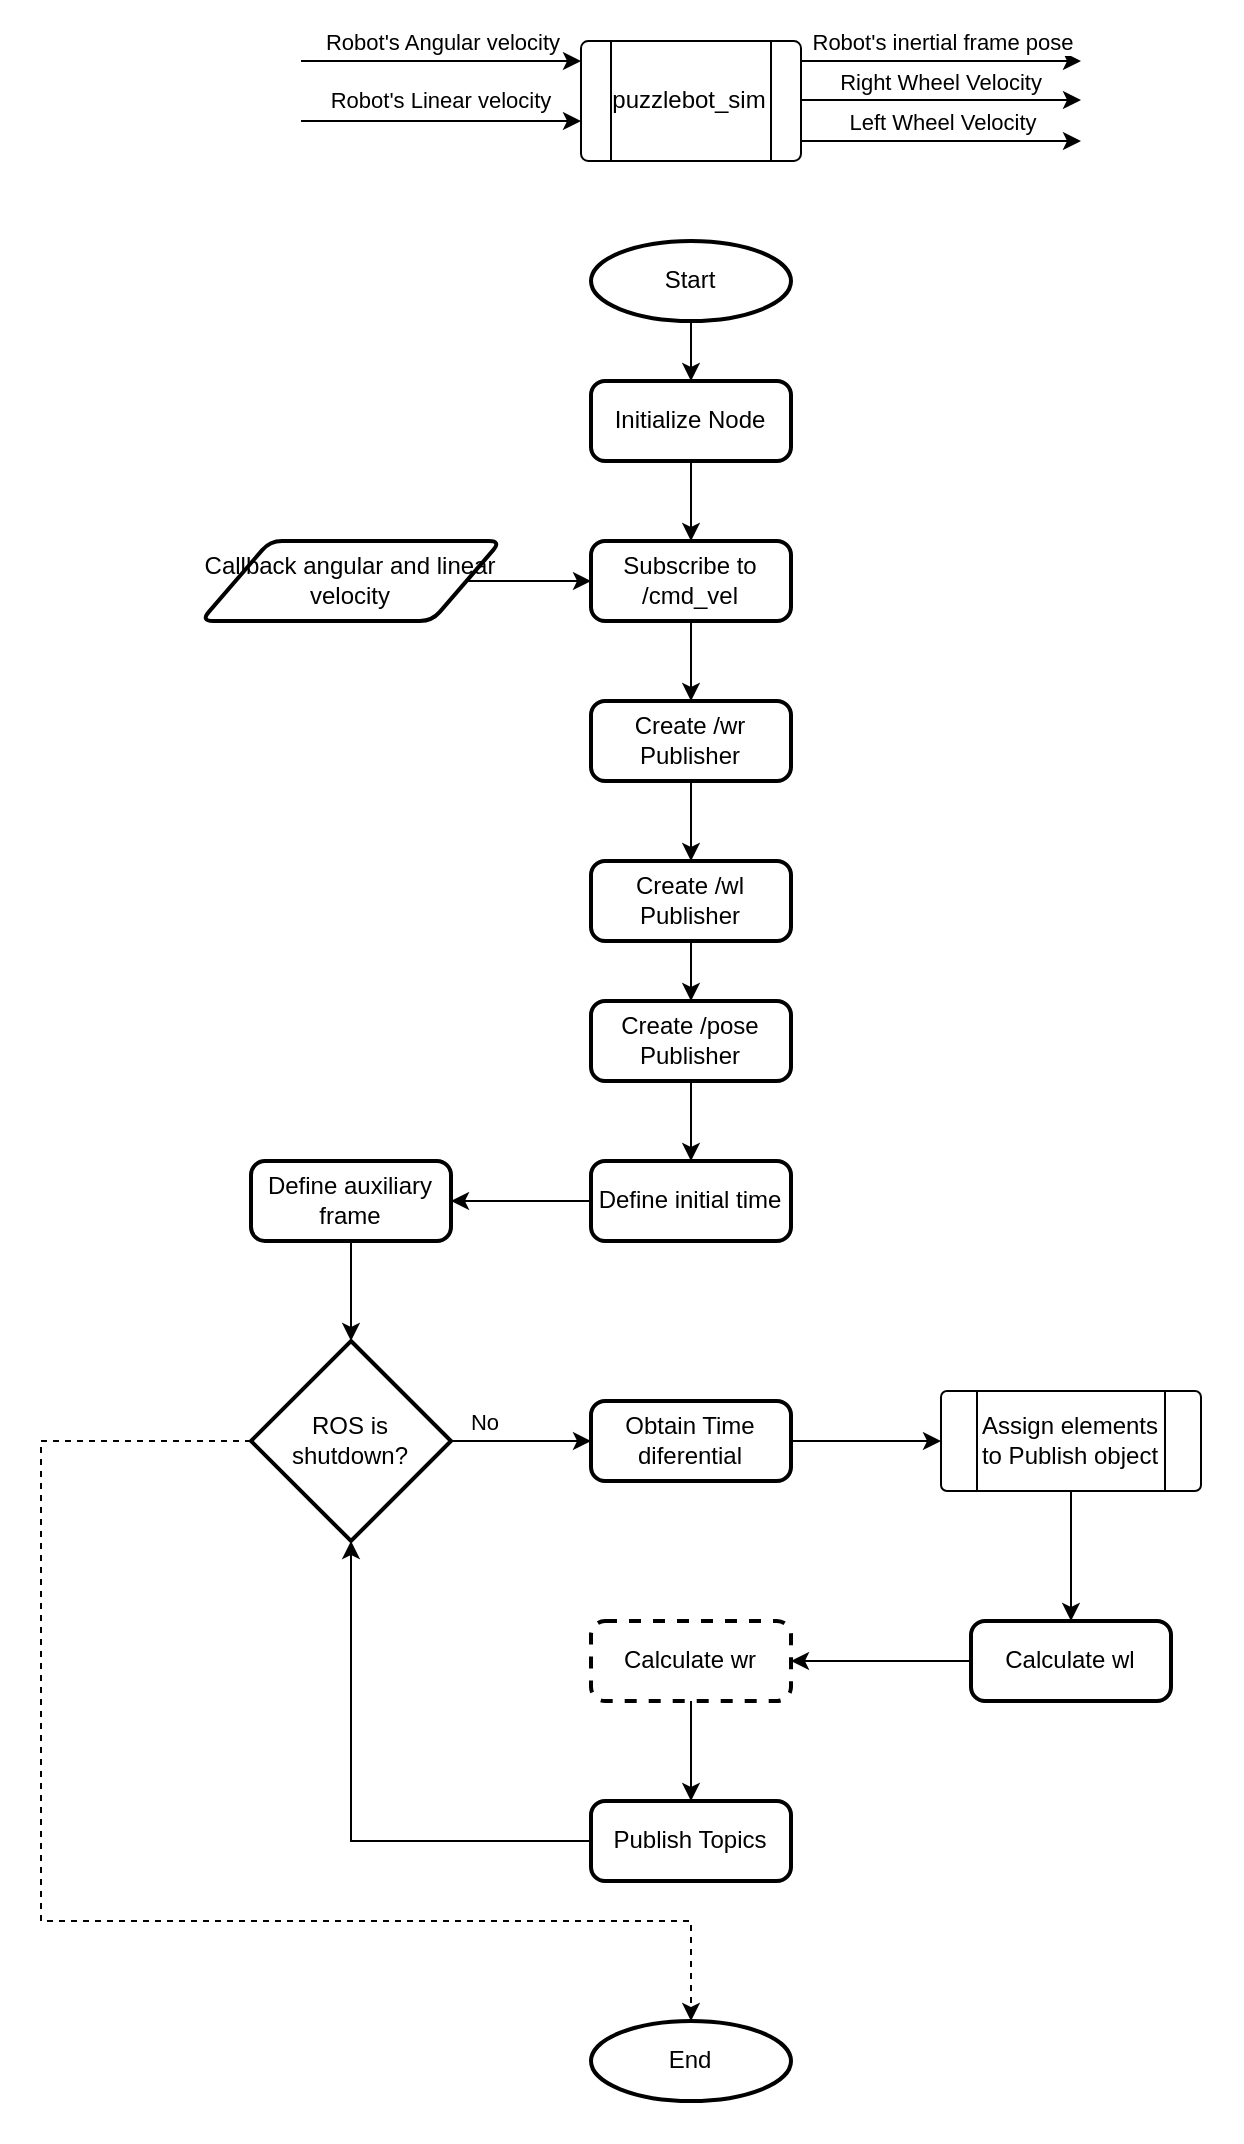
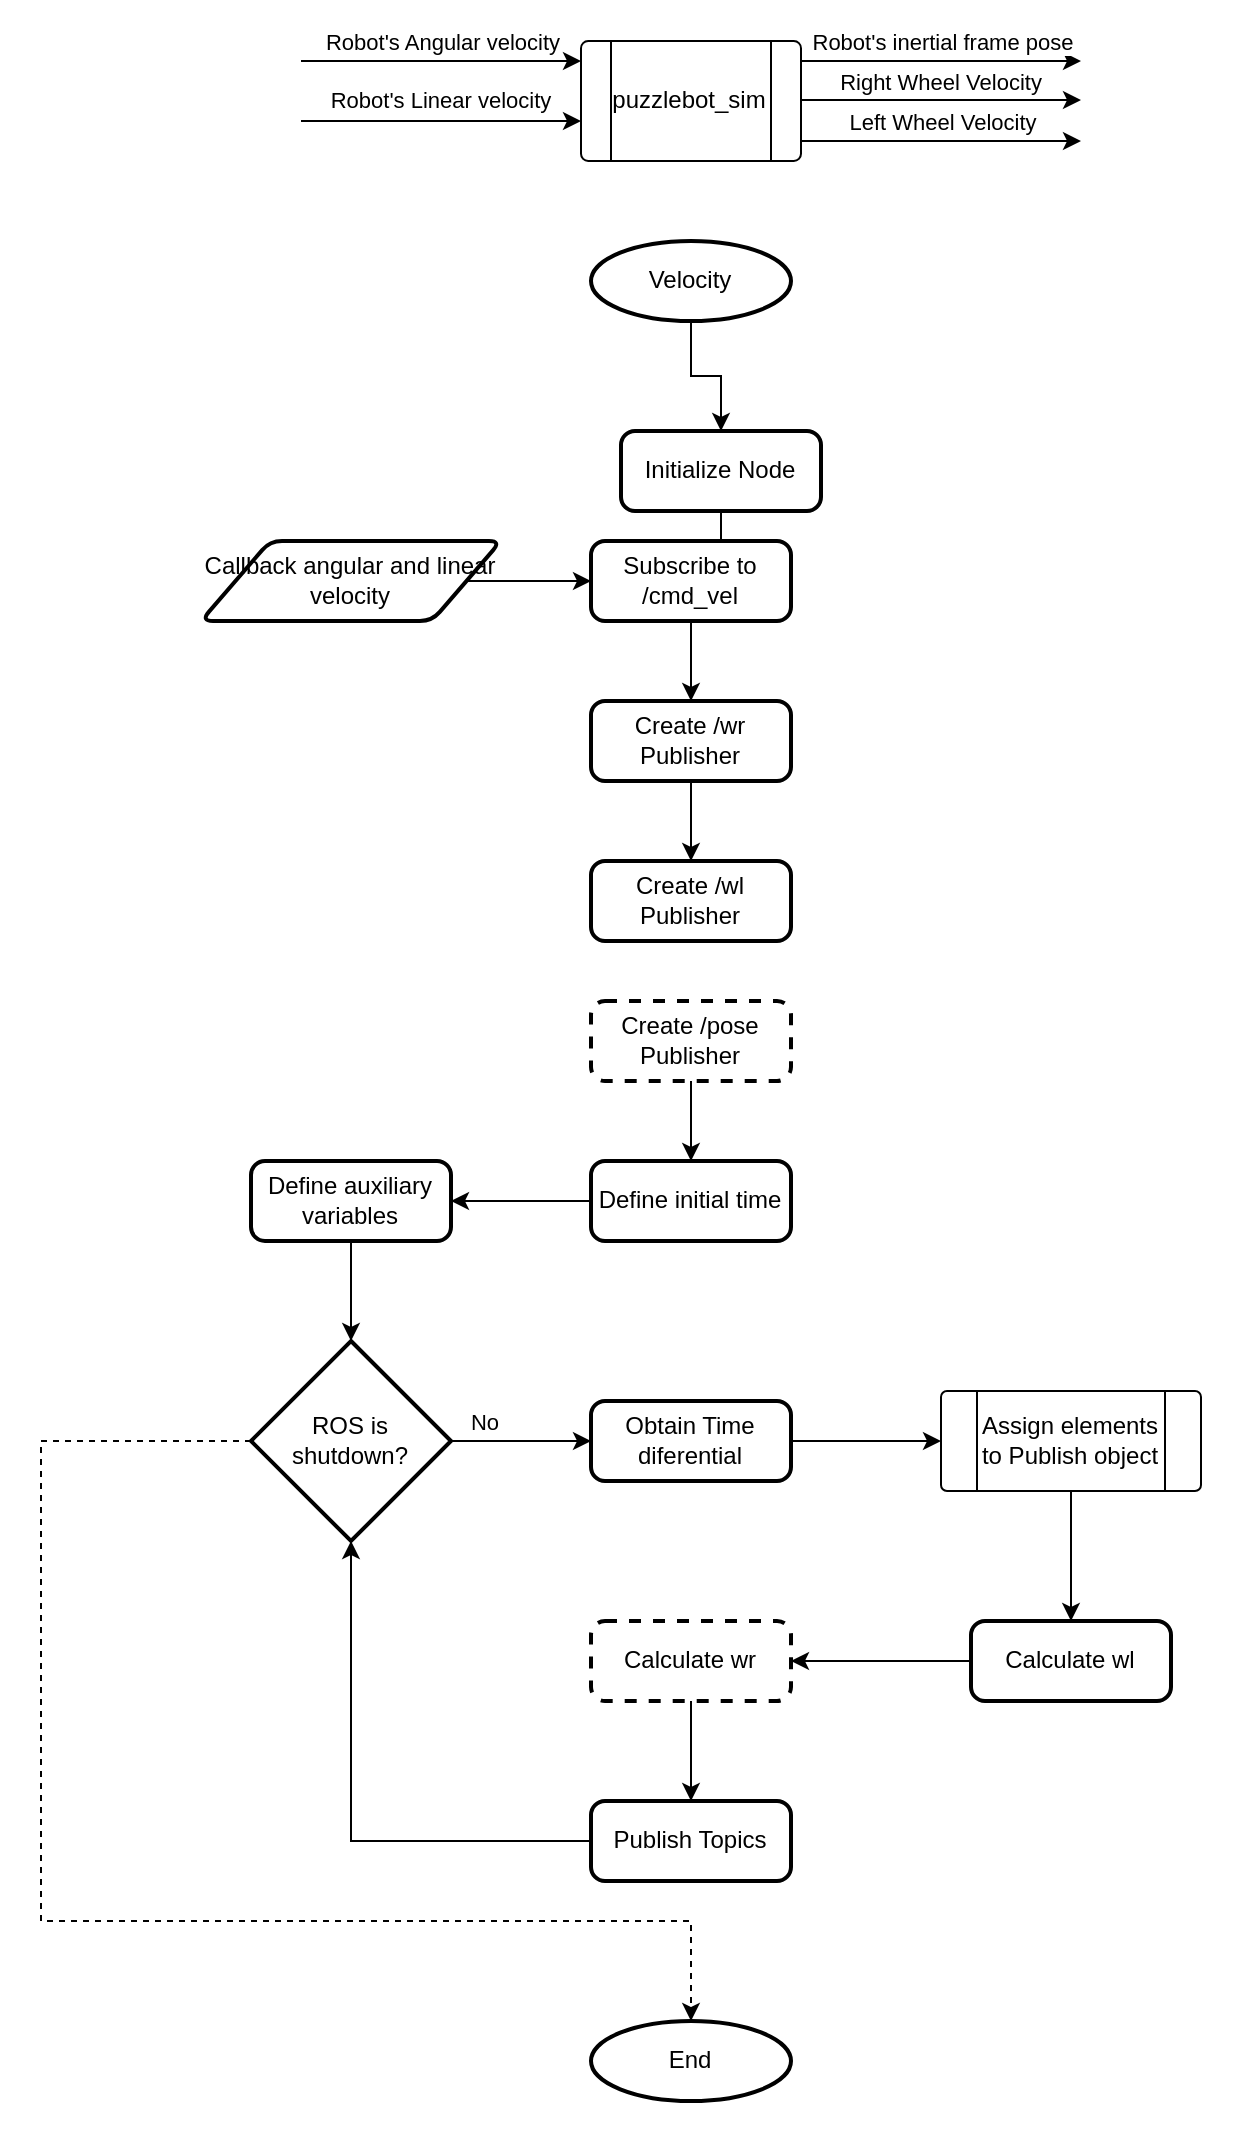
node "Start": label "Start" -> "Velocity"
node "Initialize Node": moved (691, 421) -> (721, 471)
edge "Create /wl Publisher" -> "Create /pose Publisher": removed
node "Create /pose Publisher": style solid -> dashed
node "Define auxiliary frame": label "Define auxiliary frame" -> "Define auxiliary variables"
